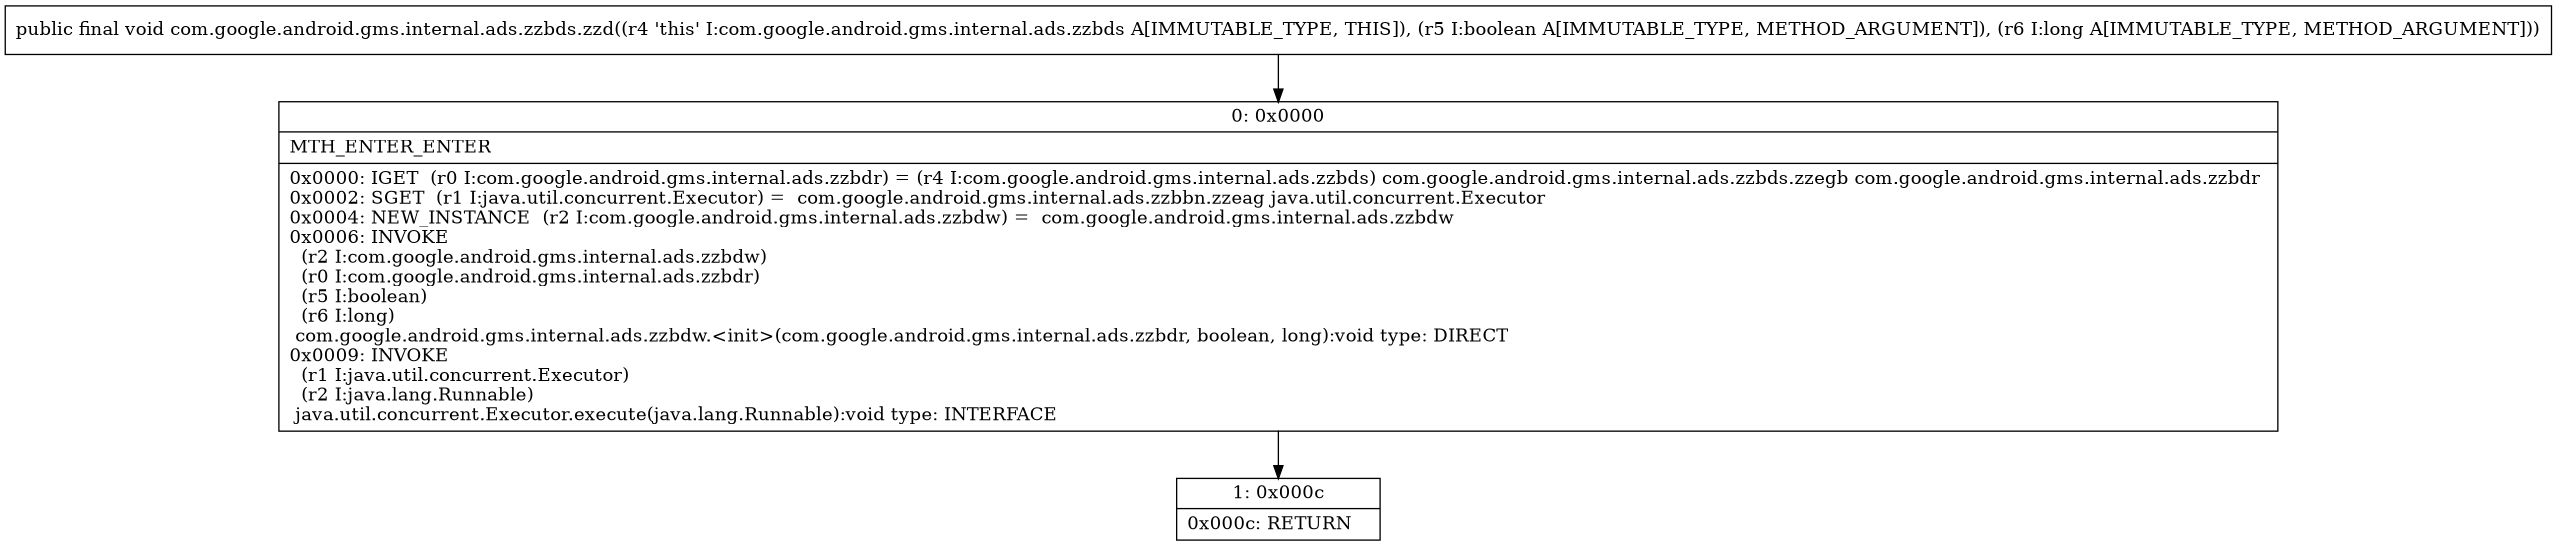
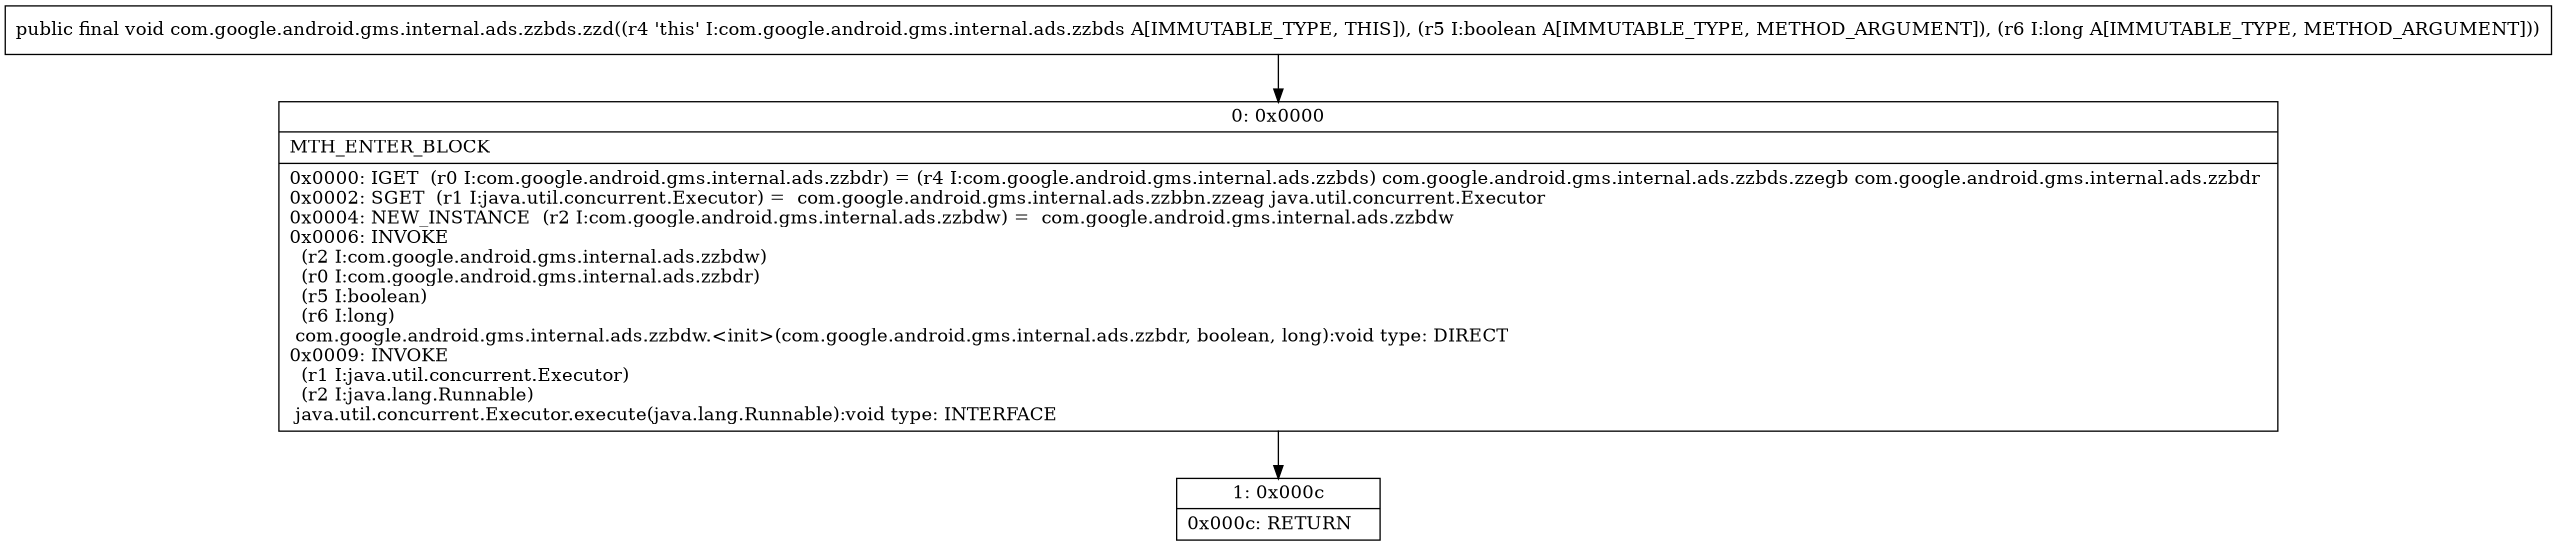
node "0: 0x0000": text "MTH_ENTER_ENTER" -> "MTH_ENTER_BLOCK"
